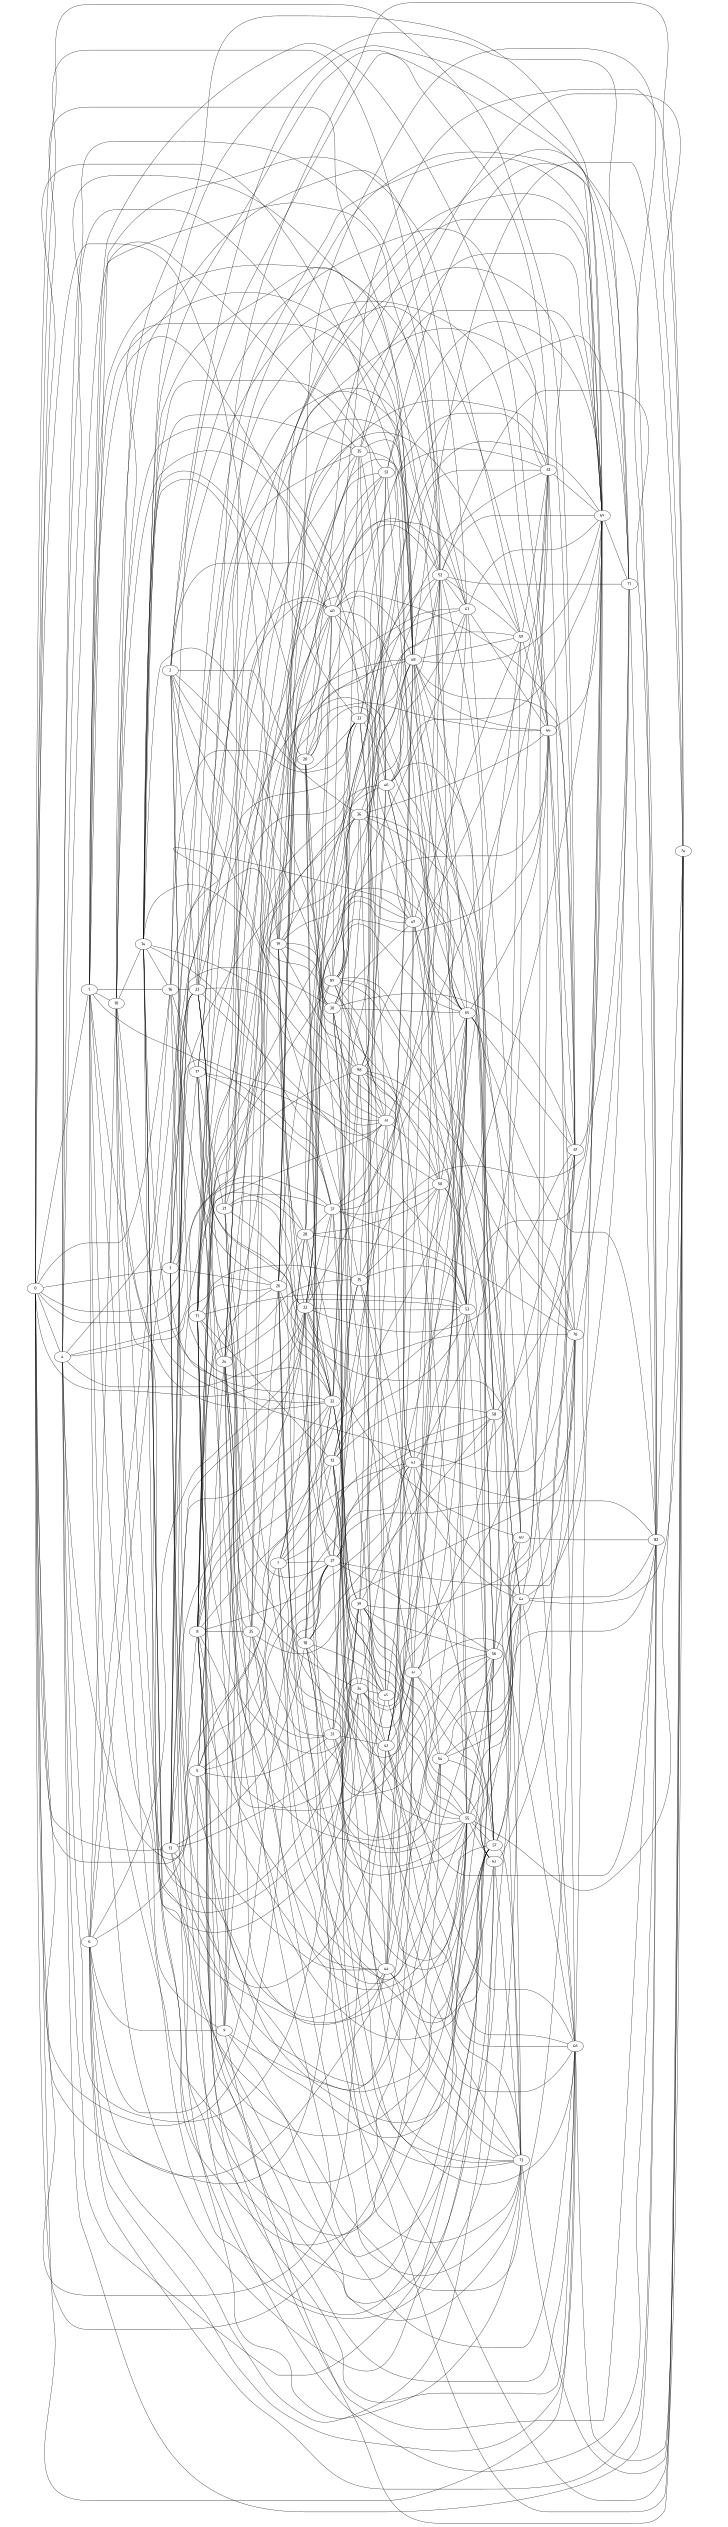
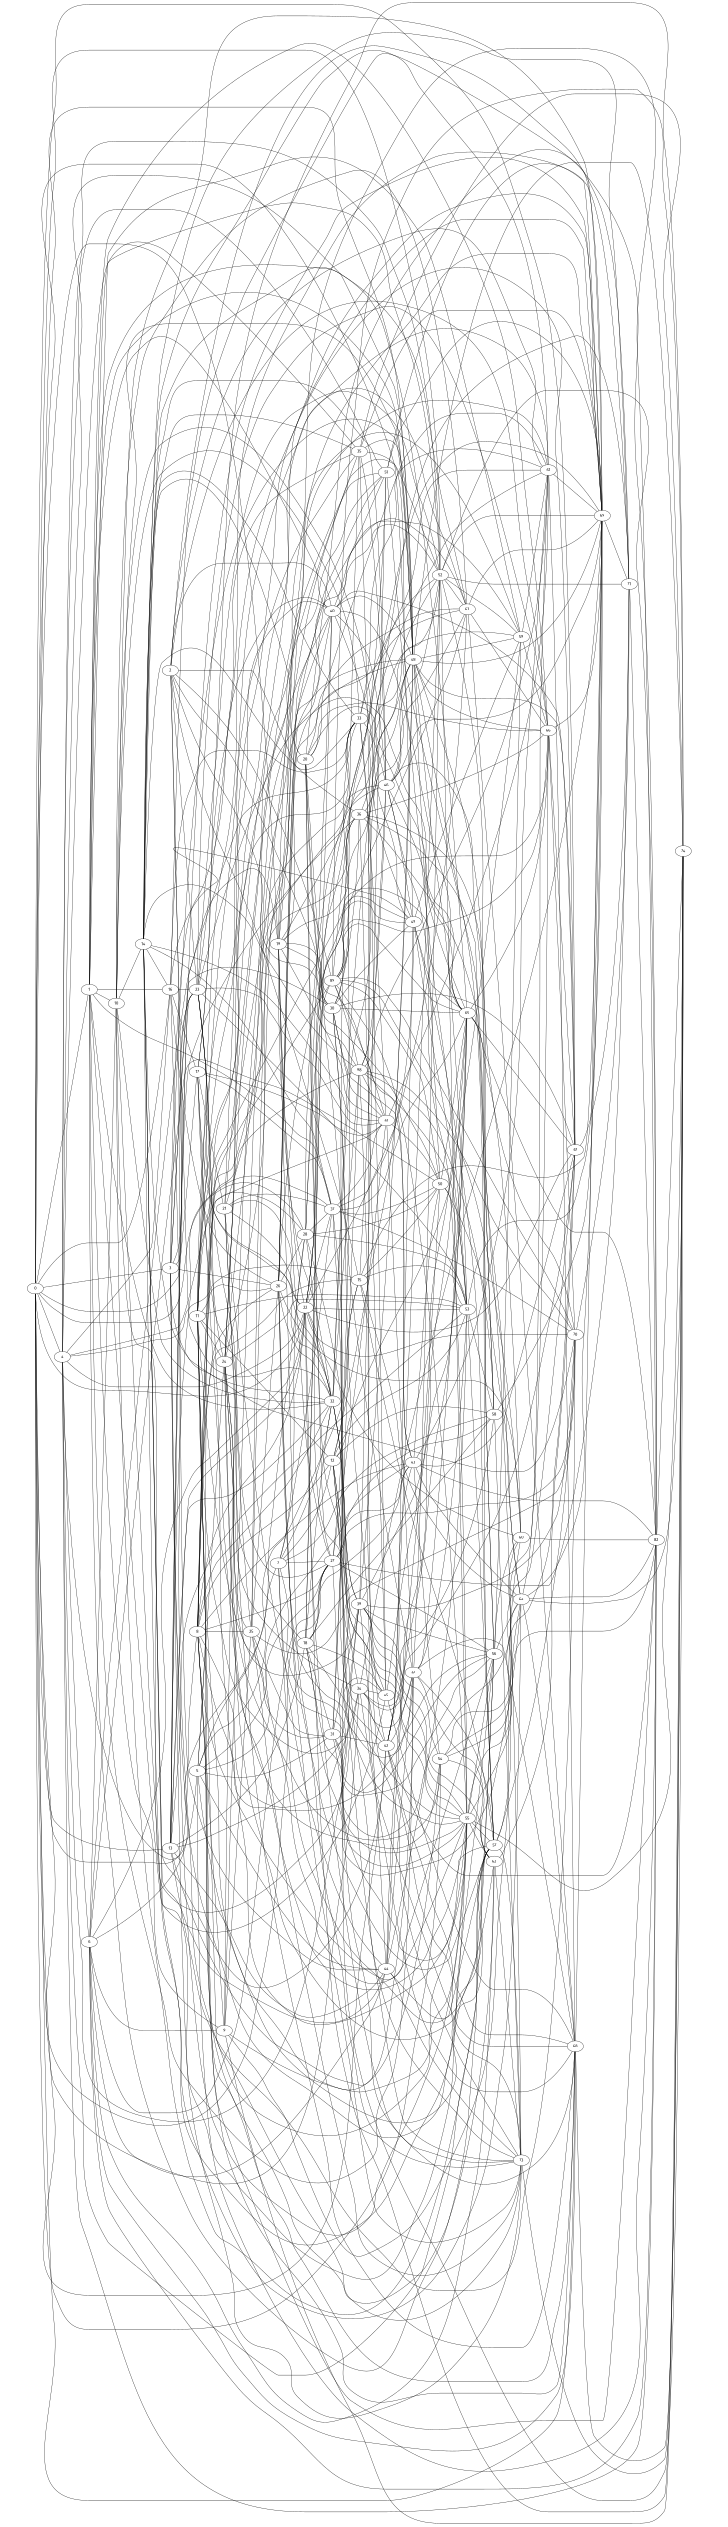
edge "10" -- "39": now "11" -- "39"
